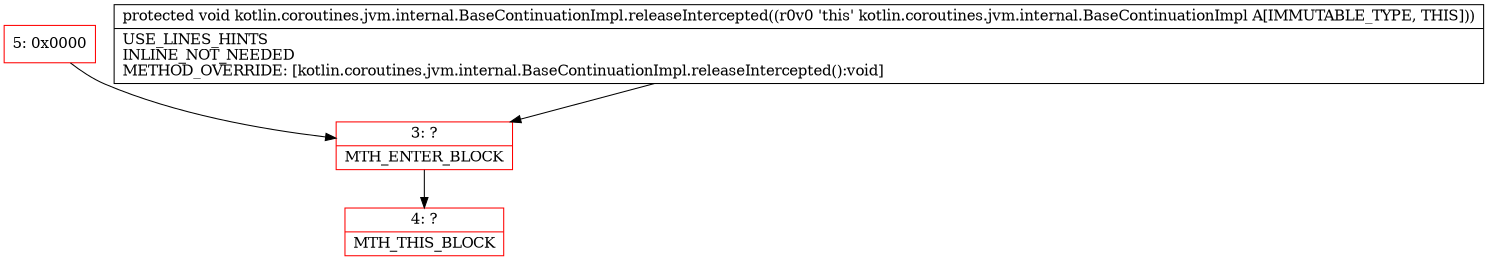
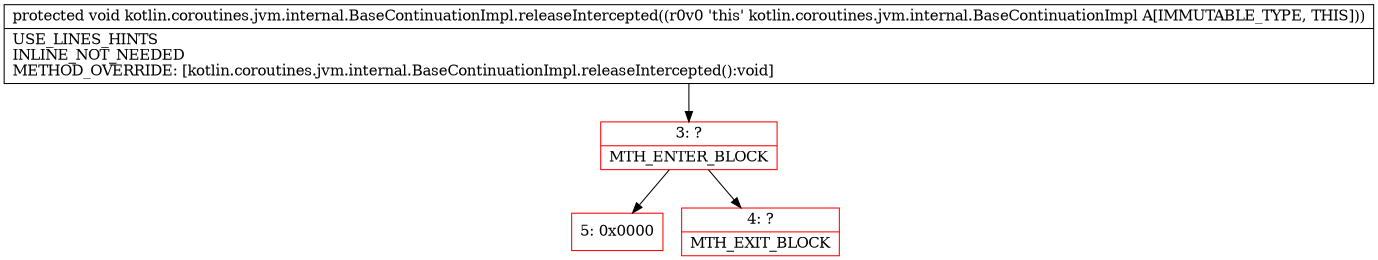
edge "5: 0x0000" -> "3: ?": reversed
node "4: ?": text "MTH_THIS_BLOCK" -> "MTH_EXIT_BLOCK"
